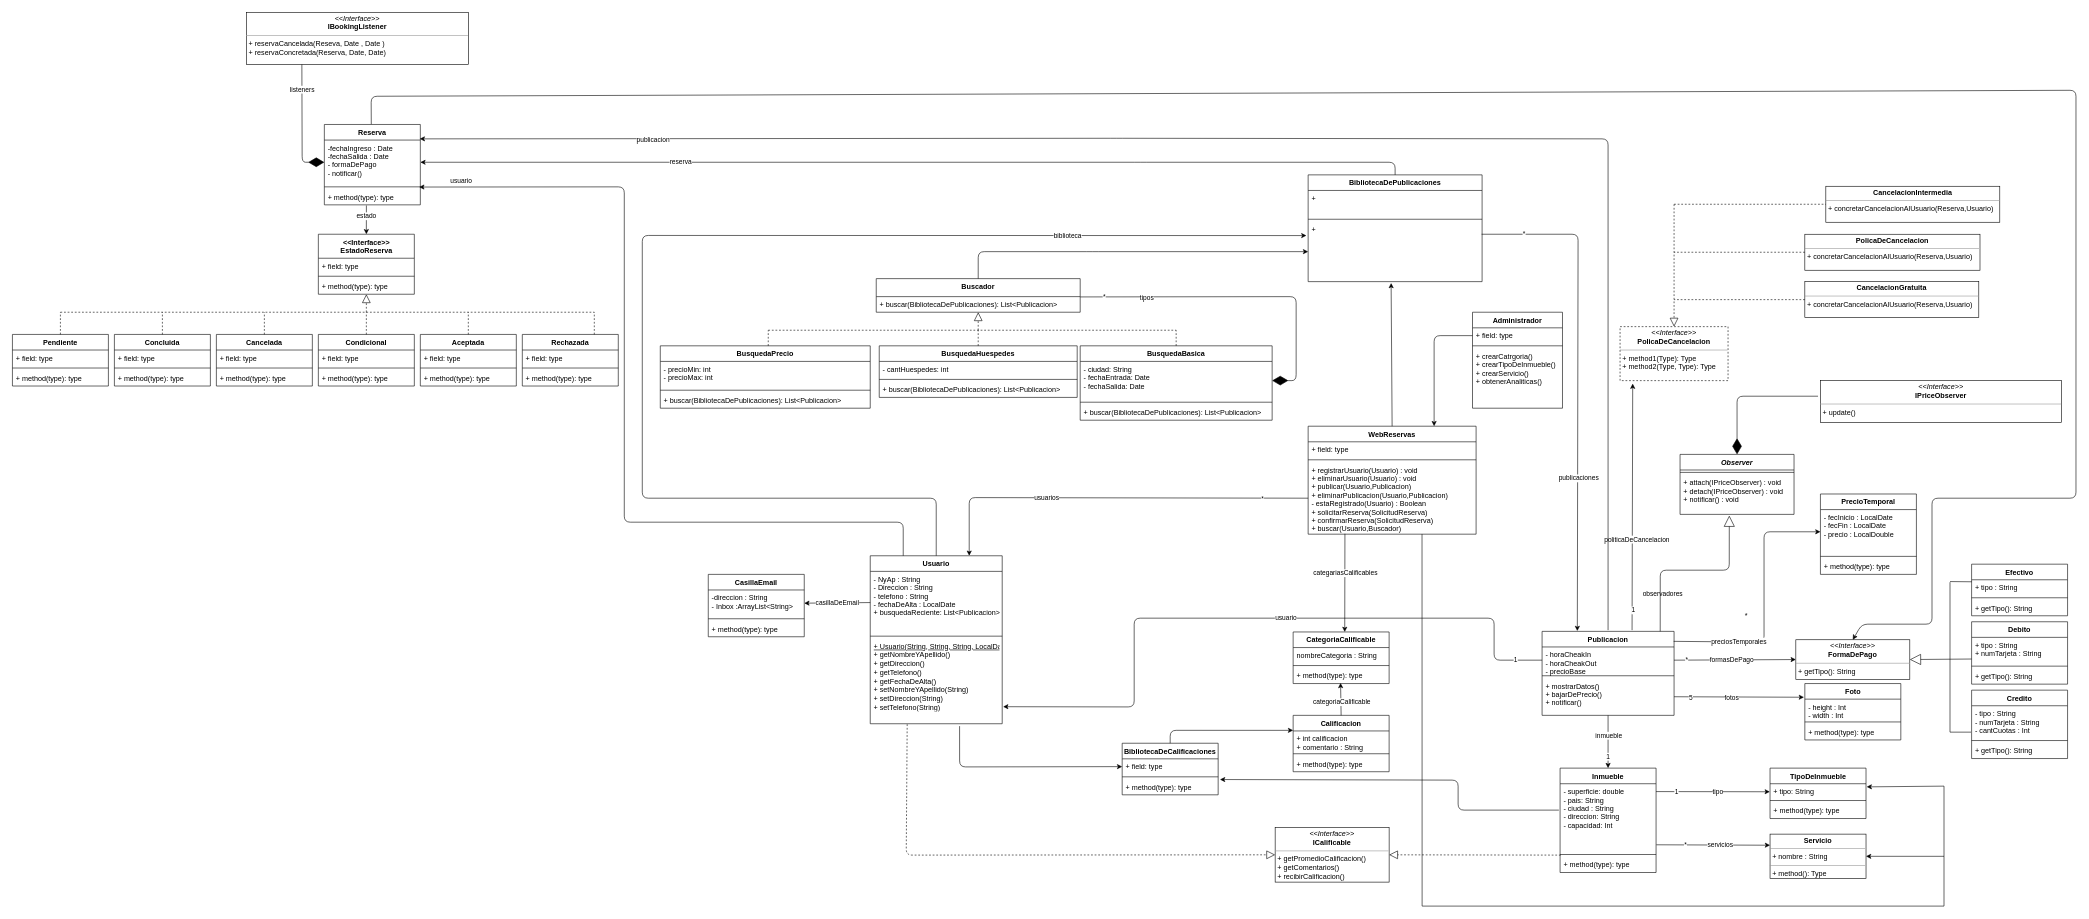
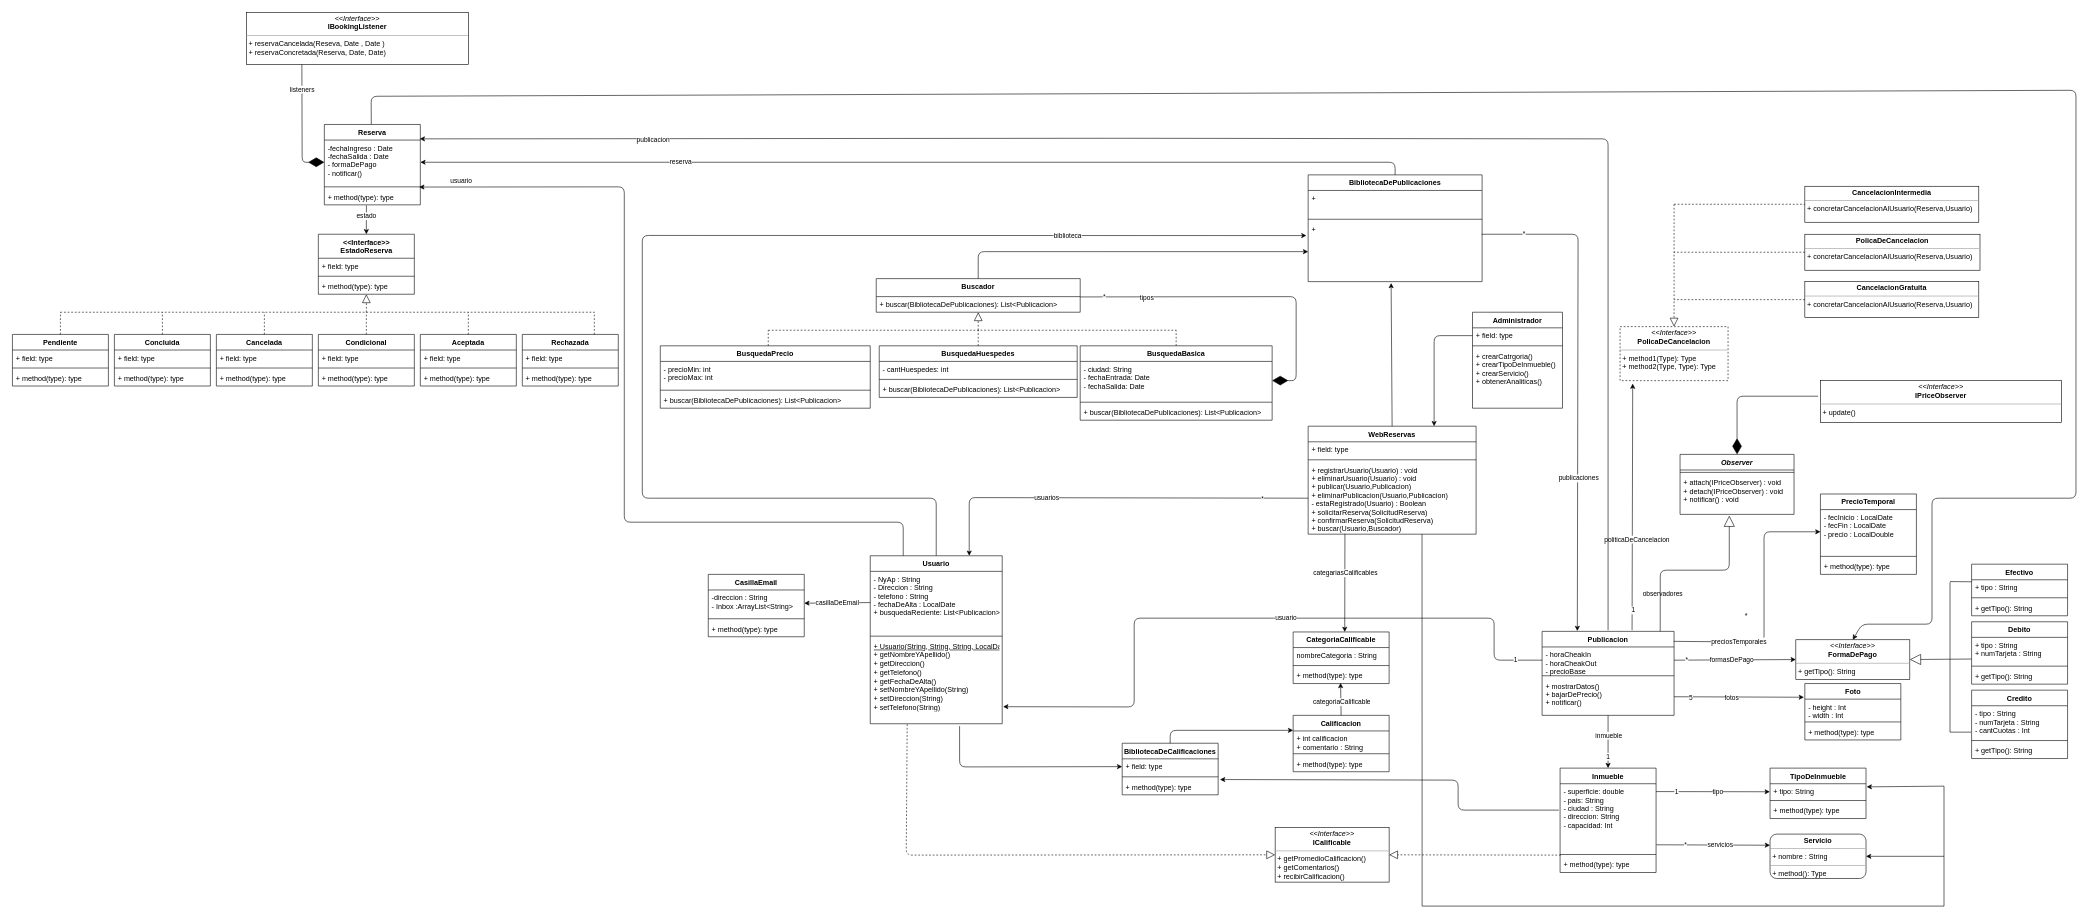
node "CancelacionIntermedia + concretarCancelacionAlUsuario(Reserva,Usuario)": moved (1913, 204) -> (1892, 204)
node "Servicio + nombre : String + method(): Type": shape rectangle -> rounded rectangle
